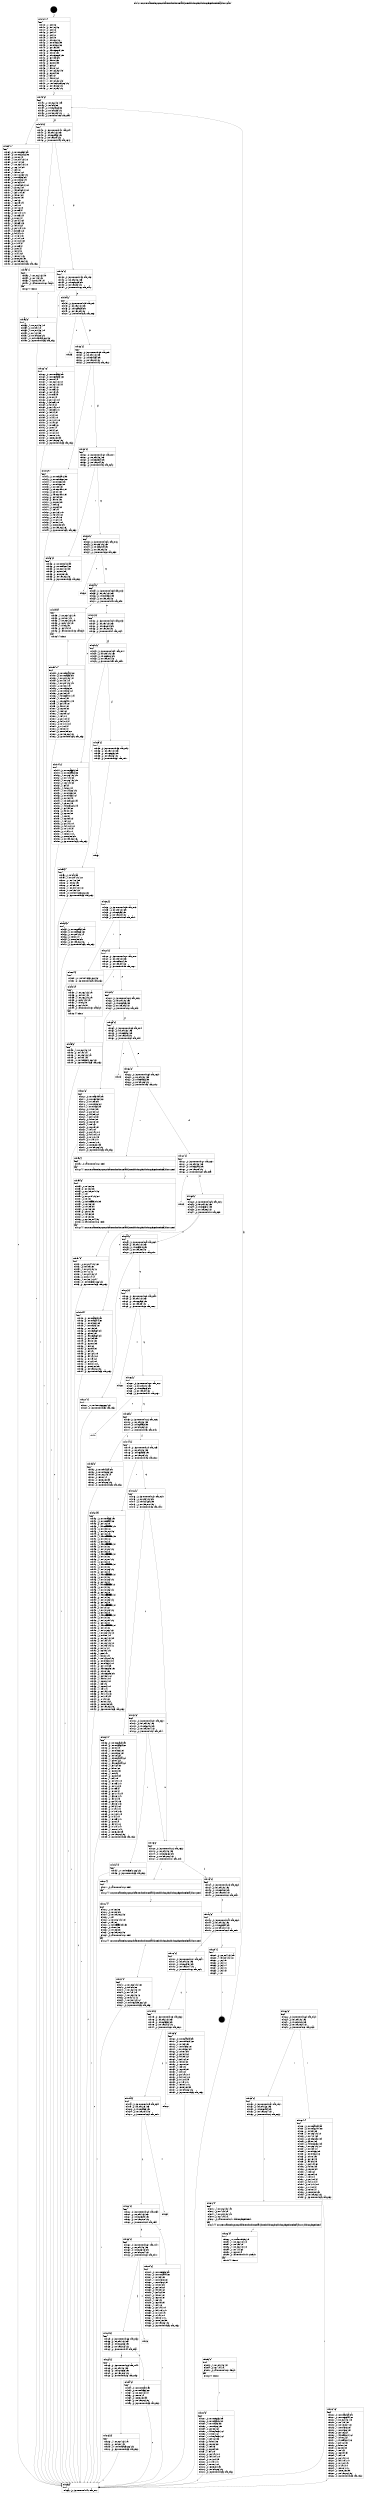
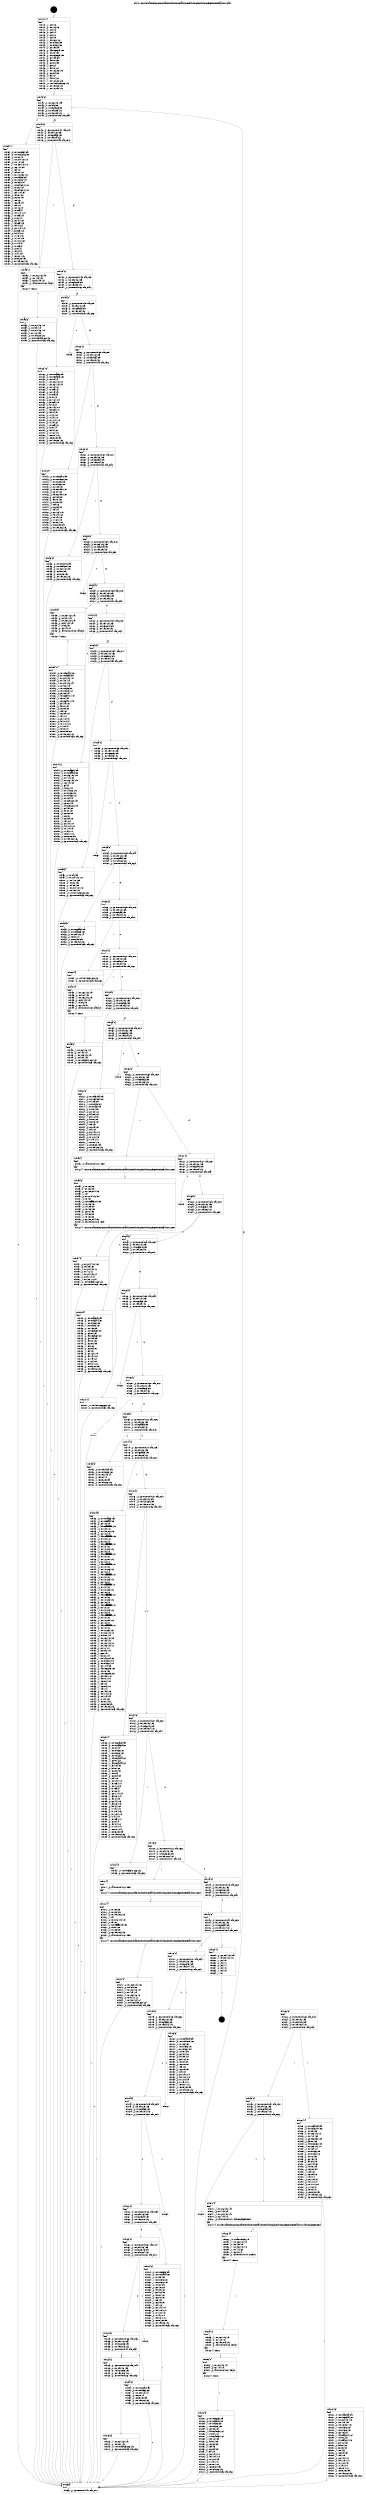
node "0x4015ca [28]": added
edge "0x401736 [28]" -> "0x40176e [28]": now "0x401736 [28]" -> "0x401752 [28]"
edge "0x401bf3 [30]" -> "0x4023a3 [5]": now "0x401a77" -> "0x4023a3 [5]"
node "0x4018be": added
node "0x4020a3 [18]": added
